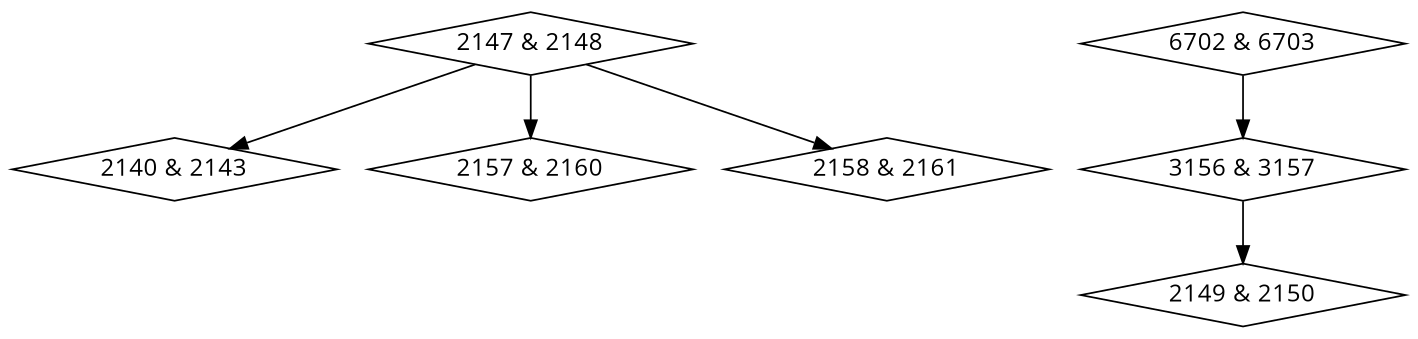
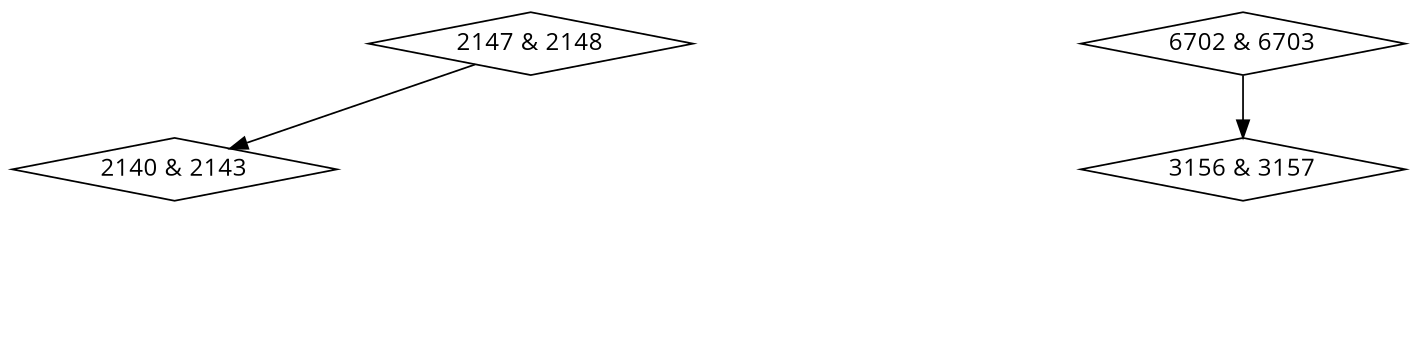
node "2157 & 2160": removed
node "2158 & 2161": removed
node "2149 & 2150": removed
